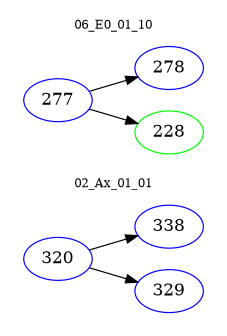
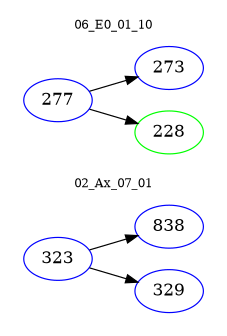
node "278": label "278" -> "273"
cluster "02_Ax_01_01": label "02_Ax_01_01" -> "02_Ax_07_01"
node "338": label "338" -> "838"
node "320": label "320" -> "323"
